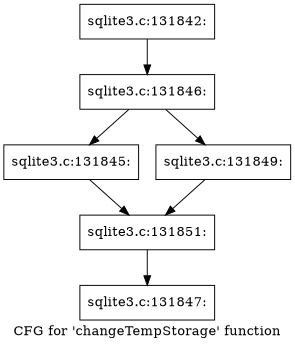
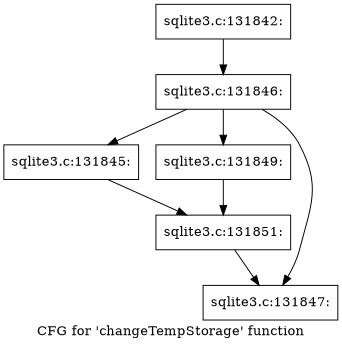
edge "sqlite3.c:131846:" -> "sqlite3.c:131847:": added
